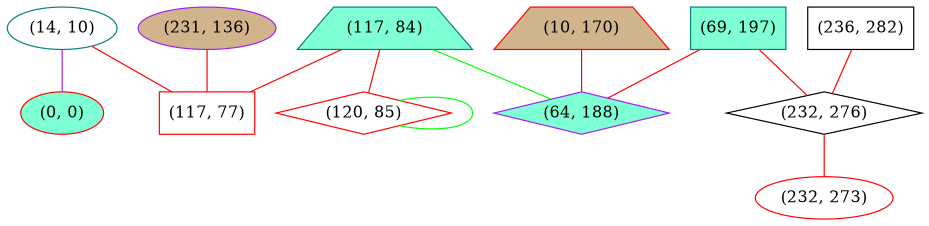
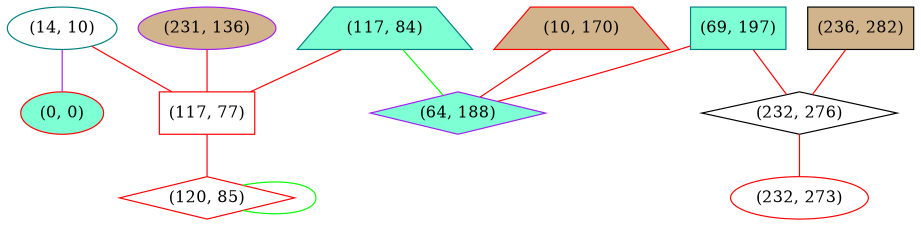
node "(236, 282)": fillcolor white -> tan
edge "(117, 84)" -- "(120, 85)": now "(117, 77)" -- "(120, 85)"
